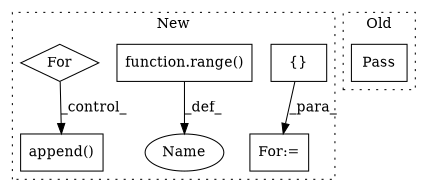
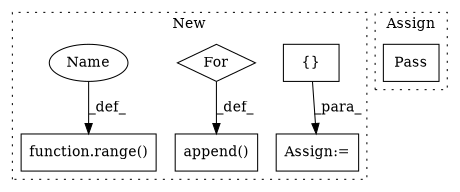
cluster "Old": label "Old" -> "Assign"
edge "function.range()" -> "Name": reversed
edge "For" -> "append()": label "_control_" -> "_def_"
node "For:=": label "For:=" -> "Assign:="
